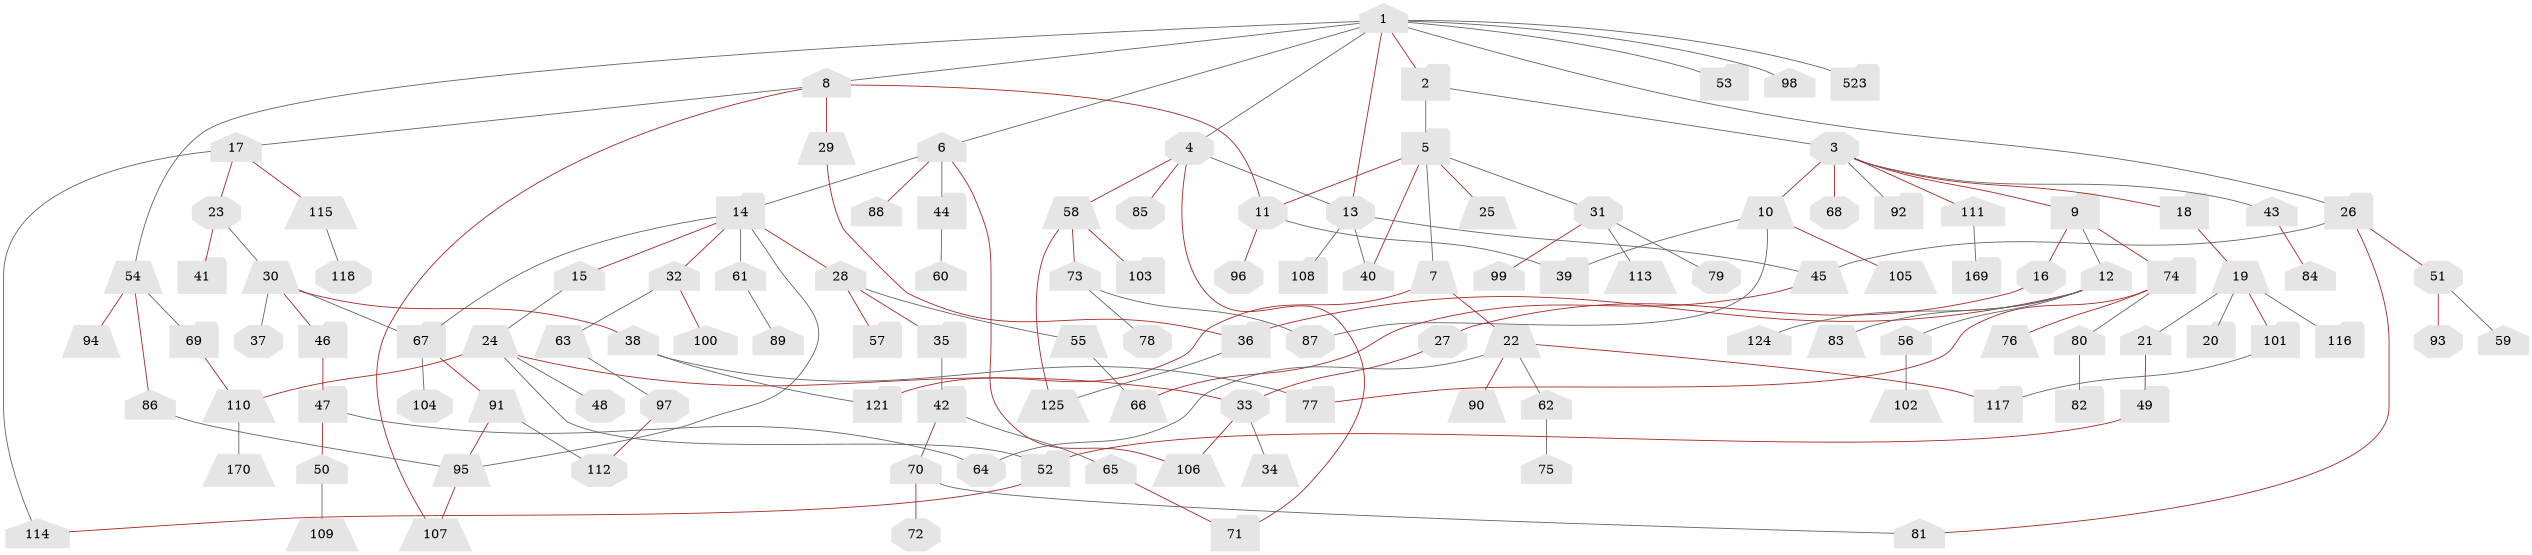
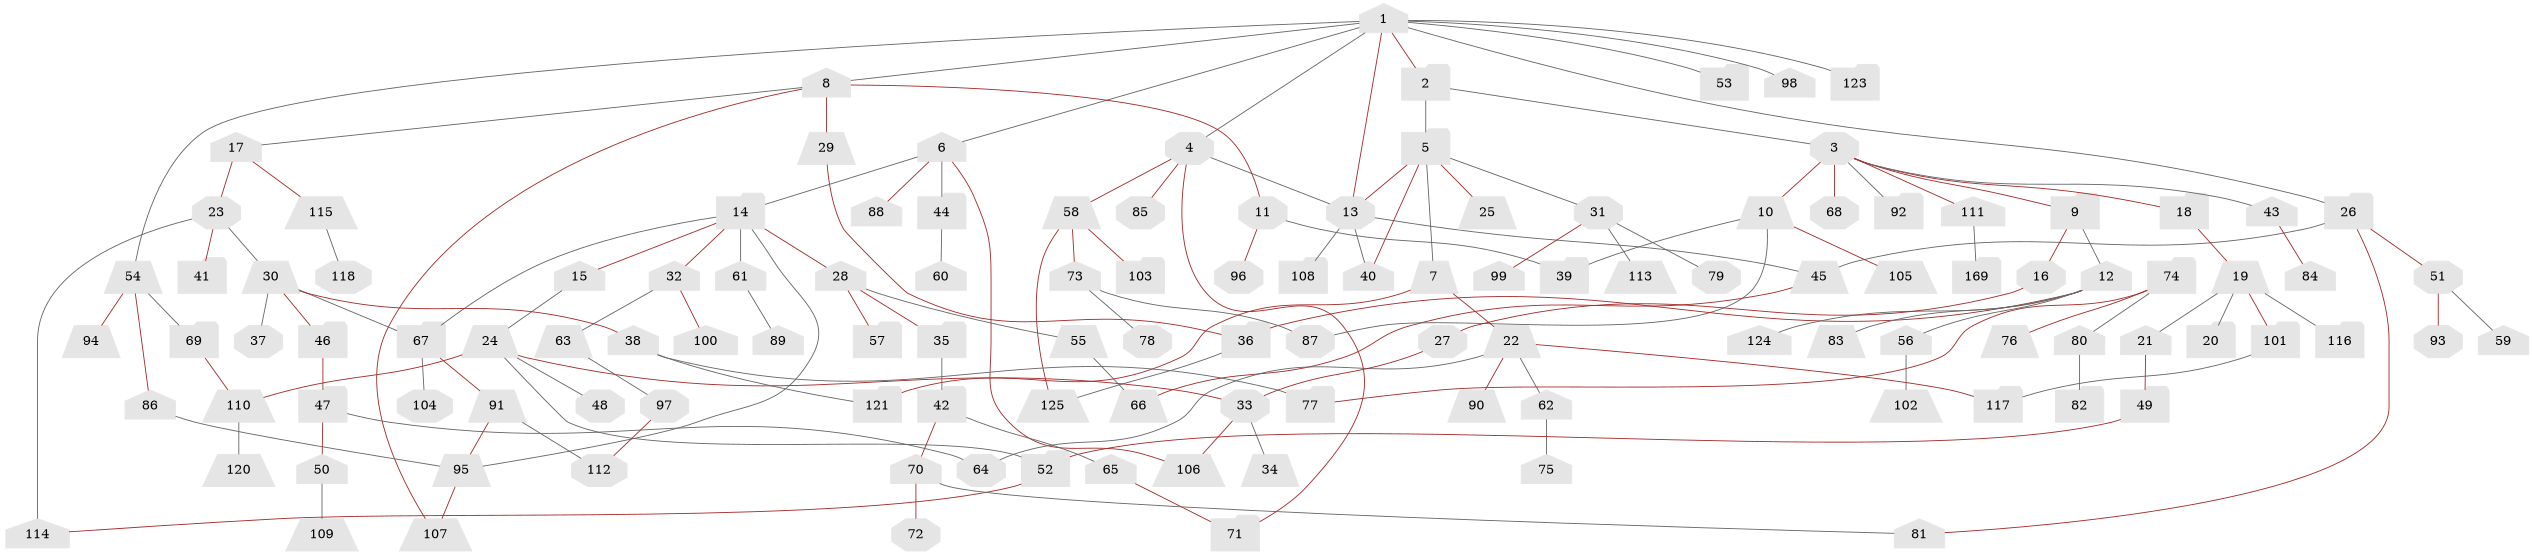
node "523": label "523" -> "123"
edge "5" -- "11": now "5" -- "13"
edge "9" -- "74": removed
edge "17" -- "114": now "23" -- "114"
node "170": label "170" -> "120"
